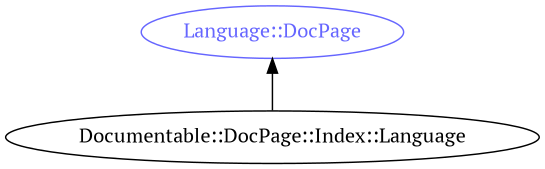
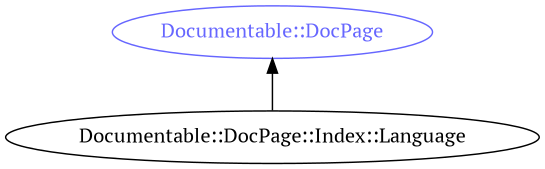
node "Language::DocPage": label "Language::DocPage" -> "Documentable::DocPage"
